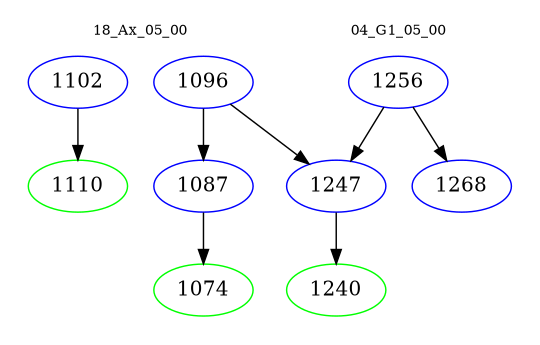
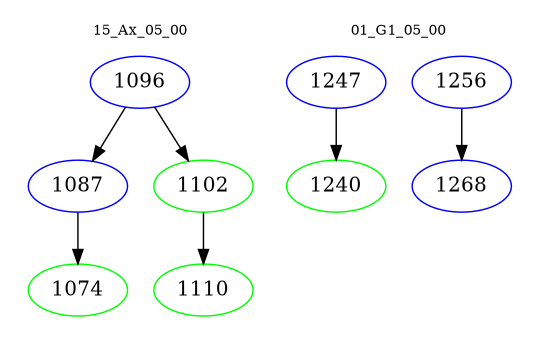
cluster "18_Ax_05_00": label "18_Ax_05_00" -> "15_Ax_05_00"
cluster "04_G1_05_00": label "04_G1_05_00" -> "01_G1_05_00"
node "1102": color blue -> green
edge "1096" -> "1247": now "1096" -> "1102"
edge "1256" -> "1247": removed
